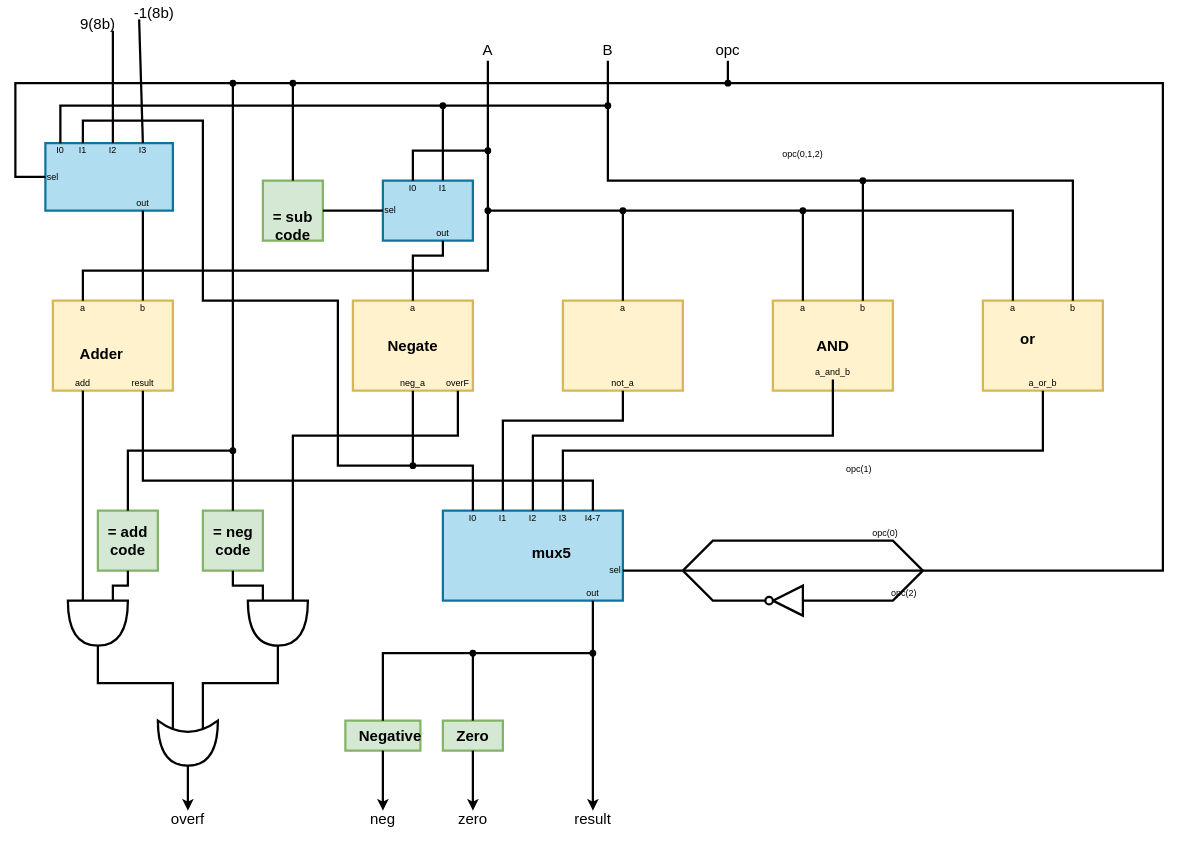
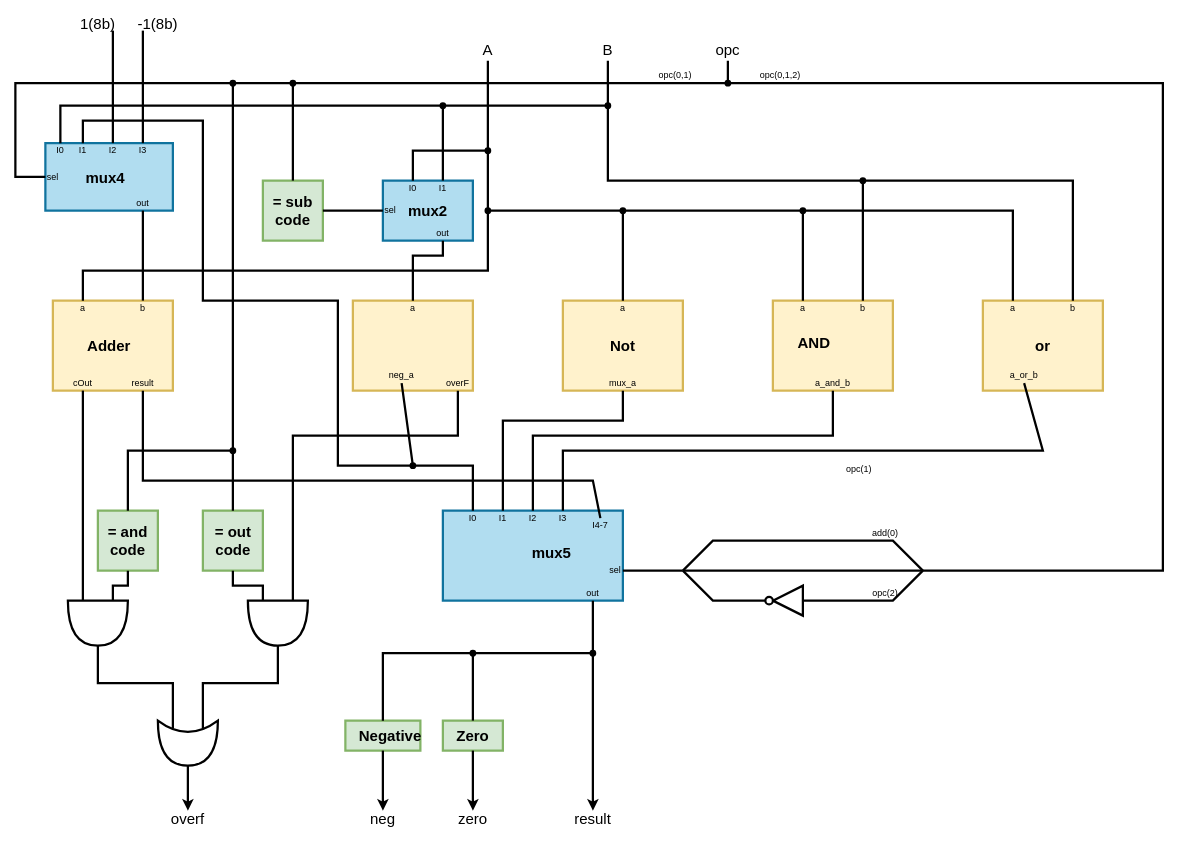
node "-1(8b)": moved (154, 12) -> (158, 23)
node "9(8b)": label "9(8b)" -> "1(8b)"
node "opc(0,1)": added
node "opc(0,1,2)": moved (803, 154) -> (780, 75)
node "mux4": added
node "mux2": added
node "= sub code": moved (293, 225) -> (293, 210)
node "or": moved (1028, 338) -> (1043, 345)
node "Negate": removed
node "Not": added
node "AND": moved (833, 345) -> (814, 342)
node "Adder": moved (102, 353) -> (109, 345)
node "a_and_b": moved (833, 372) -> (833, 383)
node "add": label "add" -> "cOut"
node "neg_a": moved (413, 383) -> (402, 375)
node "not_a": label "not_a" -> "mux_a"
node "a_or_b": moved (1043, 383) -> (1024, 375)
node "I4-7": moved (593, 518) -> (600, 525)
node "opc(0)": label "opc(0)" -> "add(0)"
node "= add code": label "= add code" -> "= and code"
node "= neg code": label "= neg code" -> "= out code"
node "opc(2)": moved (904, 593) -> (885, 593)
